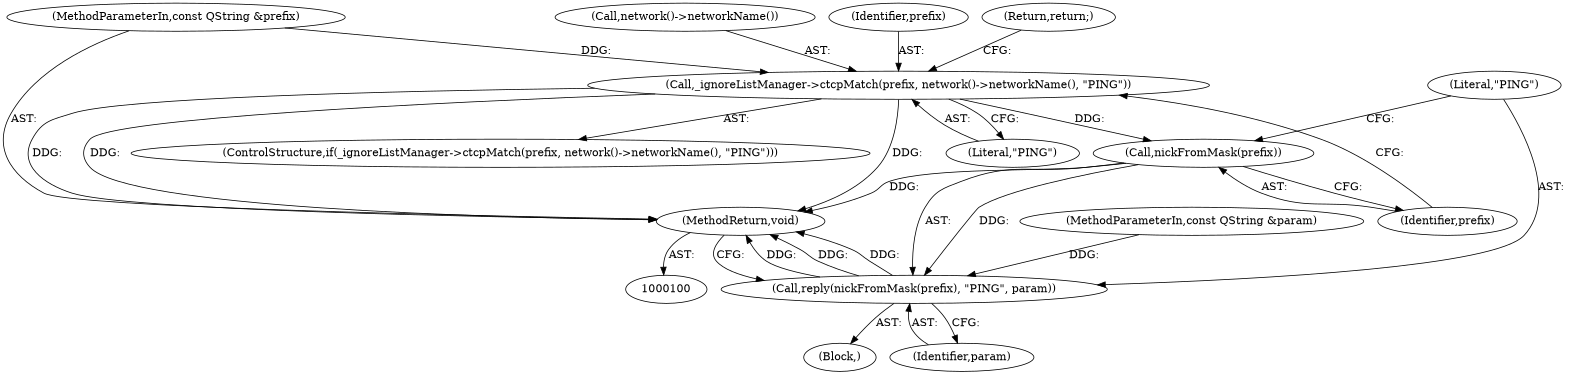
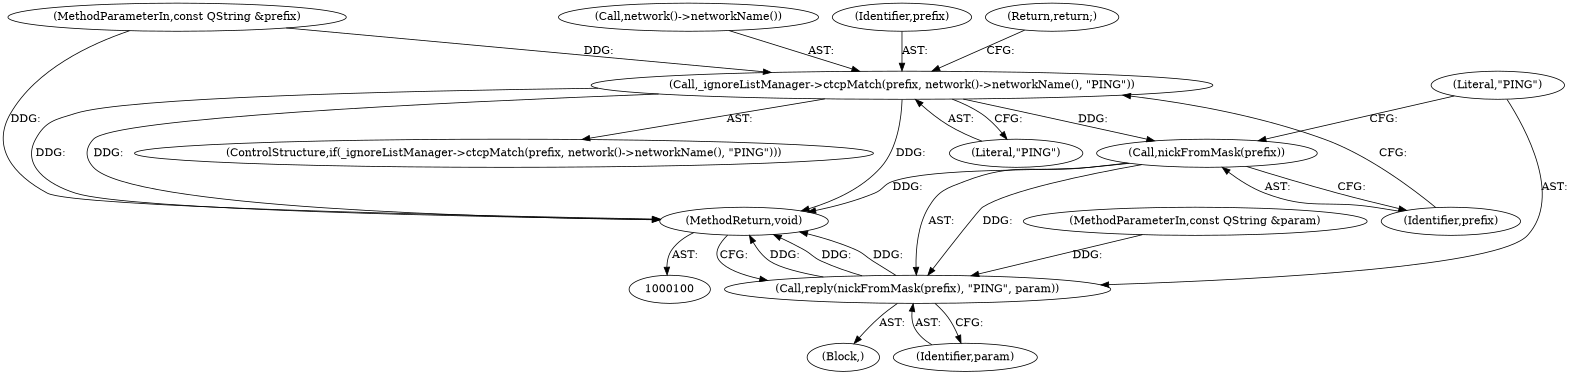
edge "(MethodParameterIn,const QString &prefix)" -> "(MethodReturn,void)": label "AST: " -> "DDG: "
